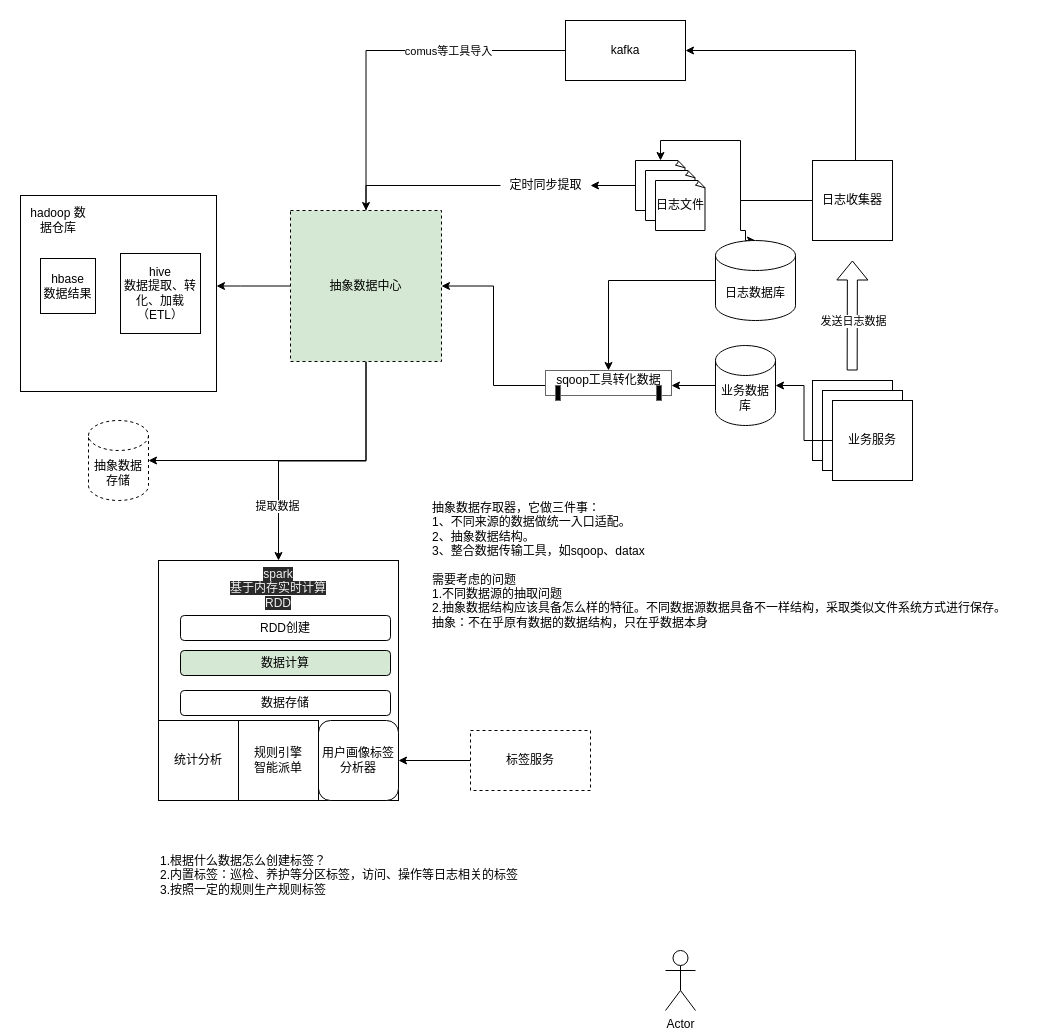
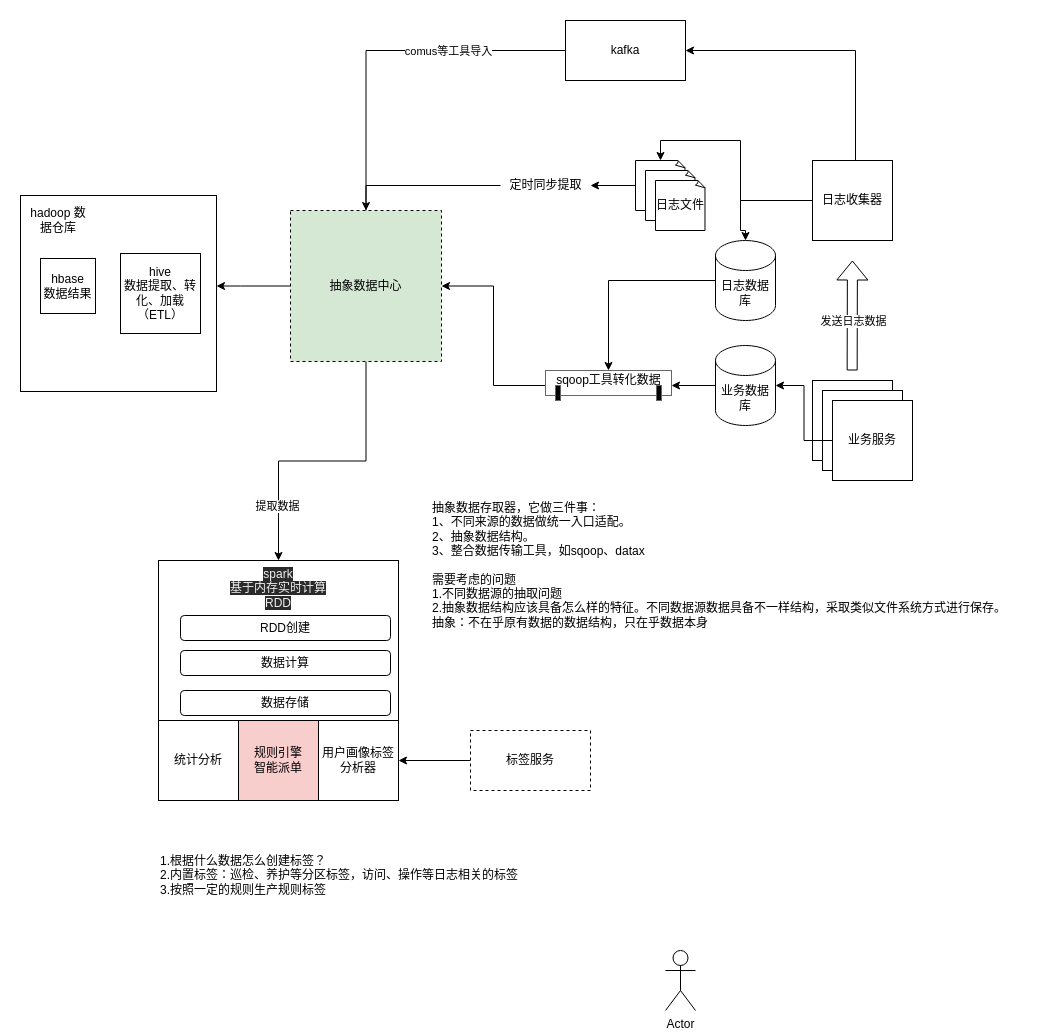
node "日志数据库": size 80x80 -> 60x80
node "抽象数据存储": removed
edge "抽象数据中心" -> "抽象数据存储": removed
node "数据计算": fillcolor #d5e8d4 -> #ffffff
node "规则引擎 智能派单": fillcolor #ffffff -> #f8cecc
node "用户画像标签分析器": shape rounded rectangle -> rectangle
